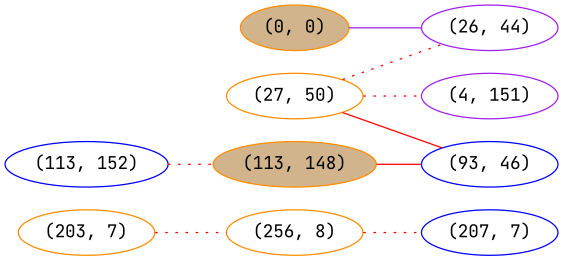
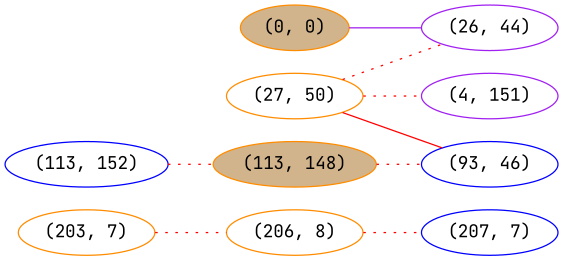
edge "(113, 148)" -- "(93, 46)": style solid -> dotted
node "(256, 8)": label "(256, 8)" -> "(206, 8)"
